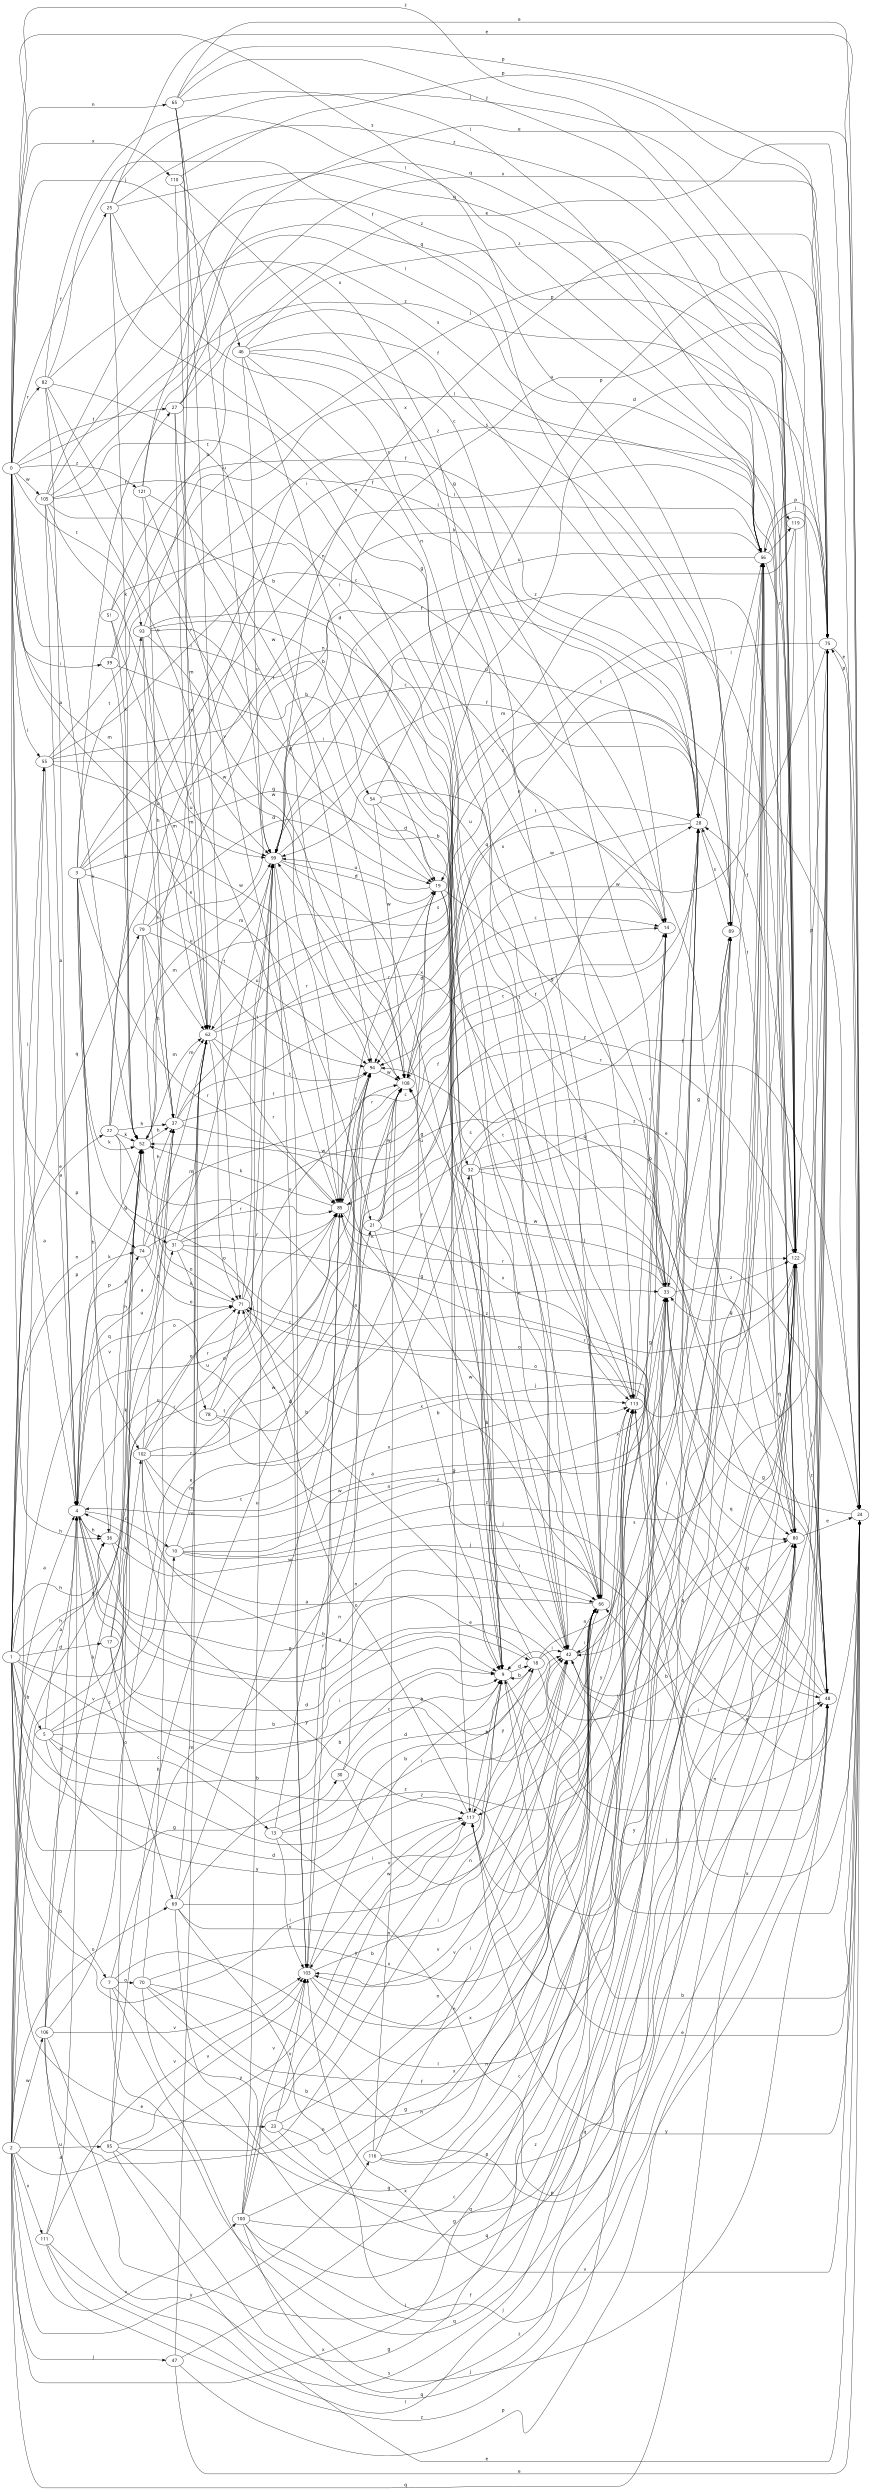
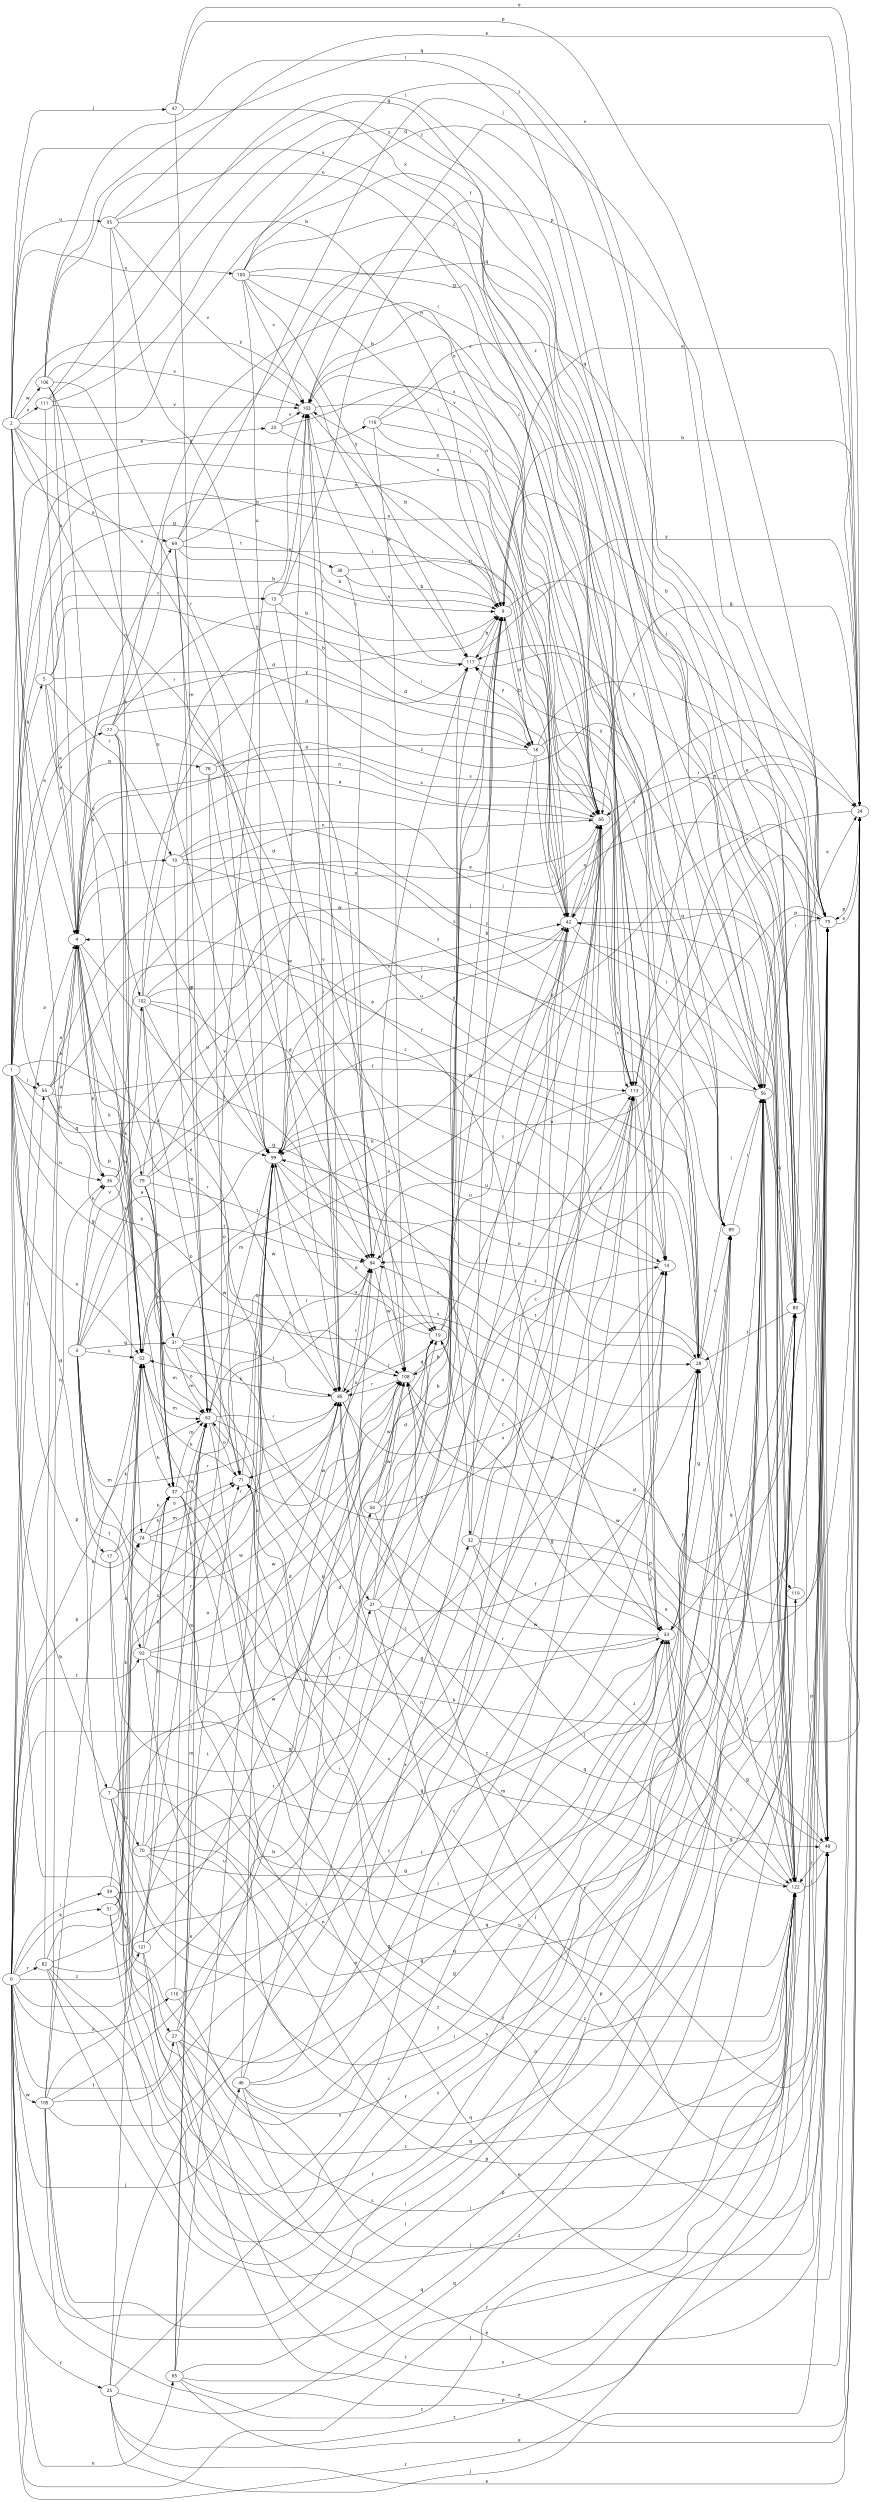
edge "24" -> "33": now "24" -> "66"
edge "0" -> "51": added, label "k"
